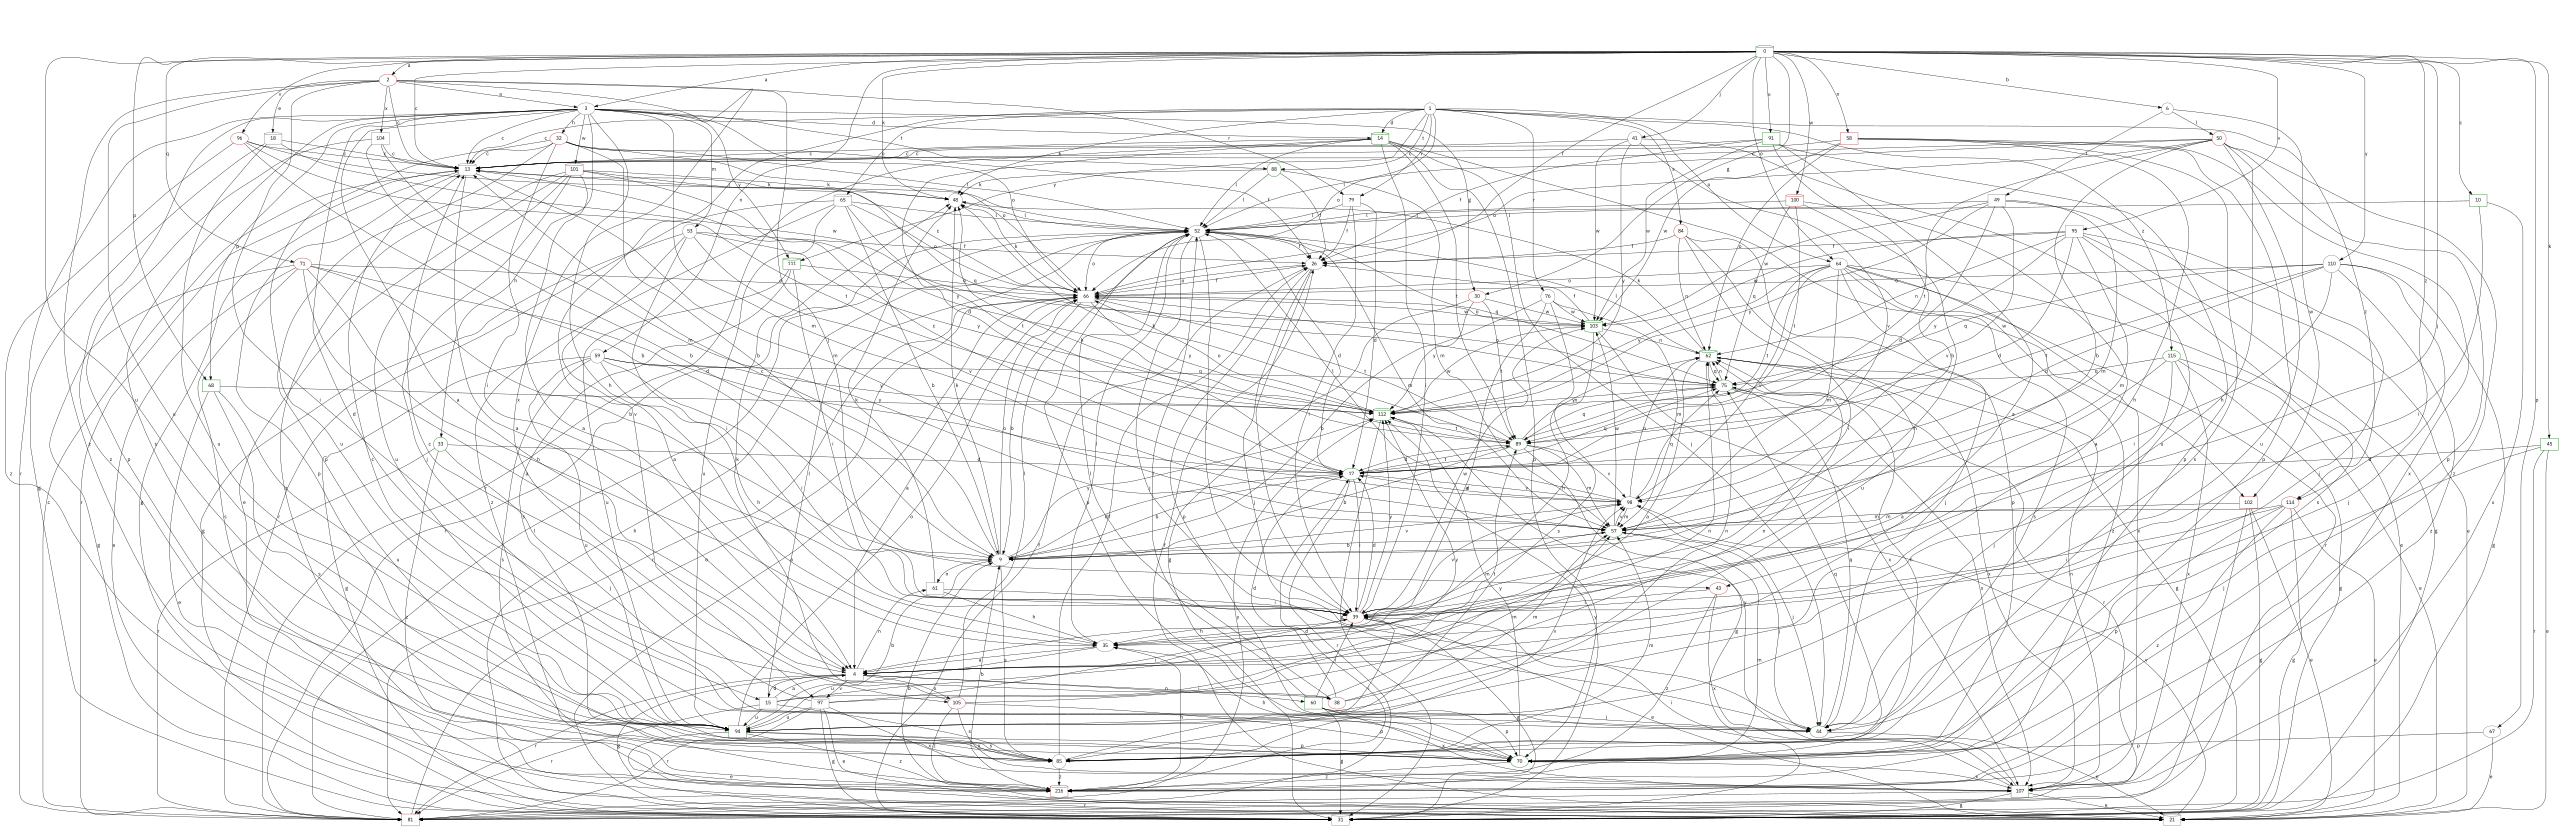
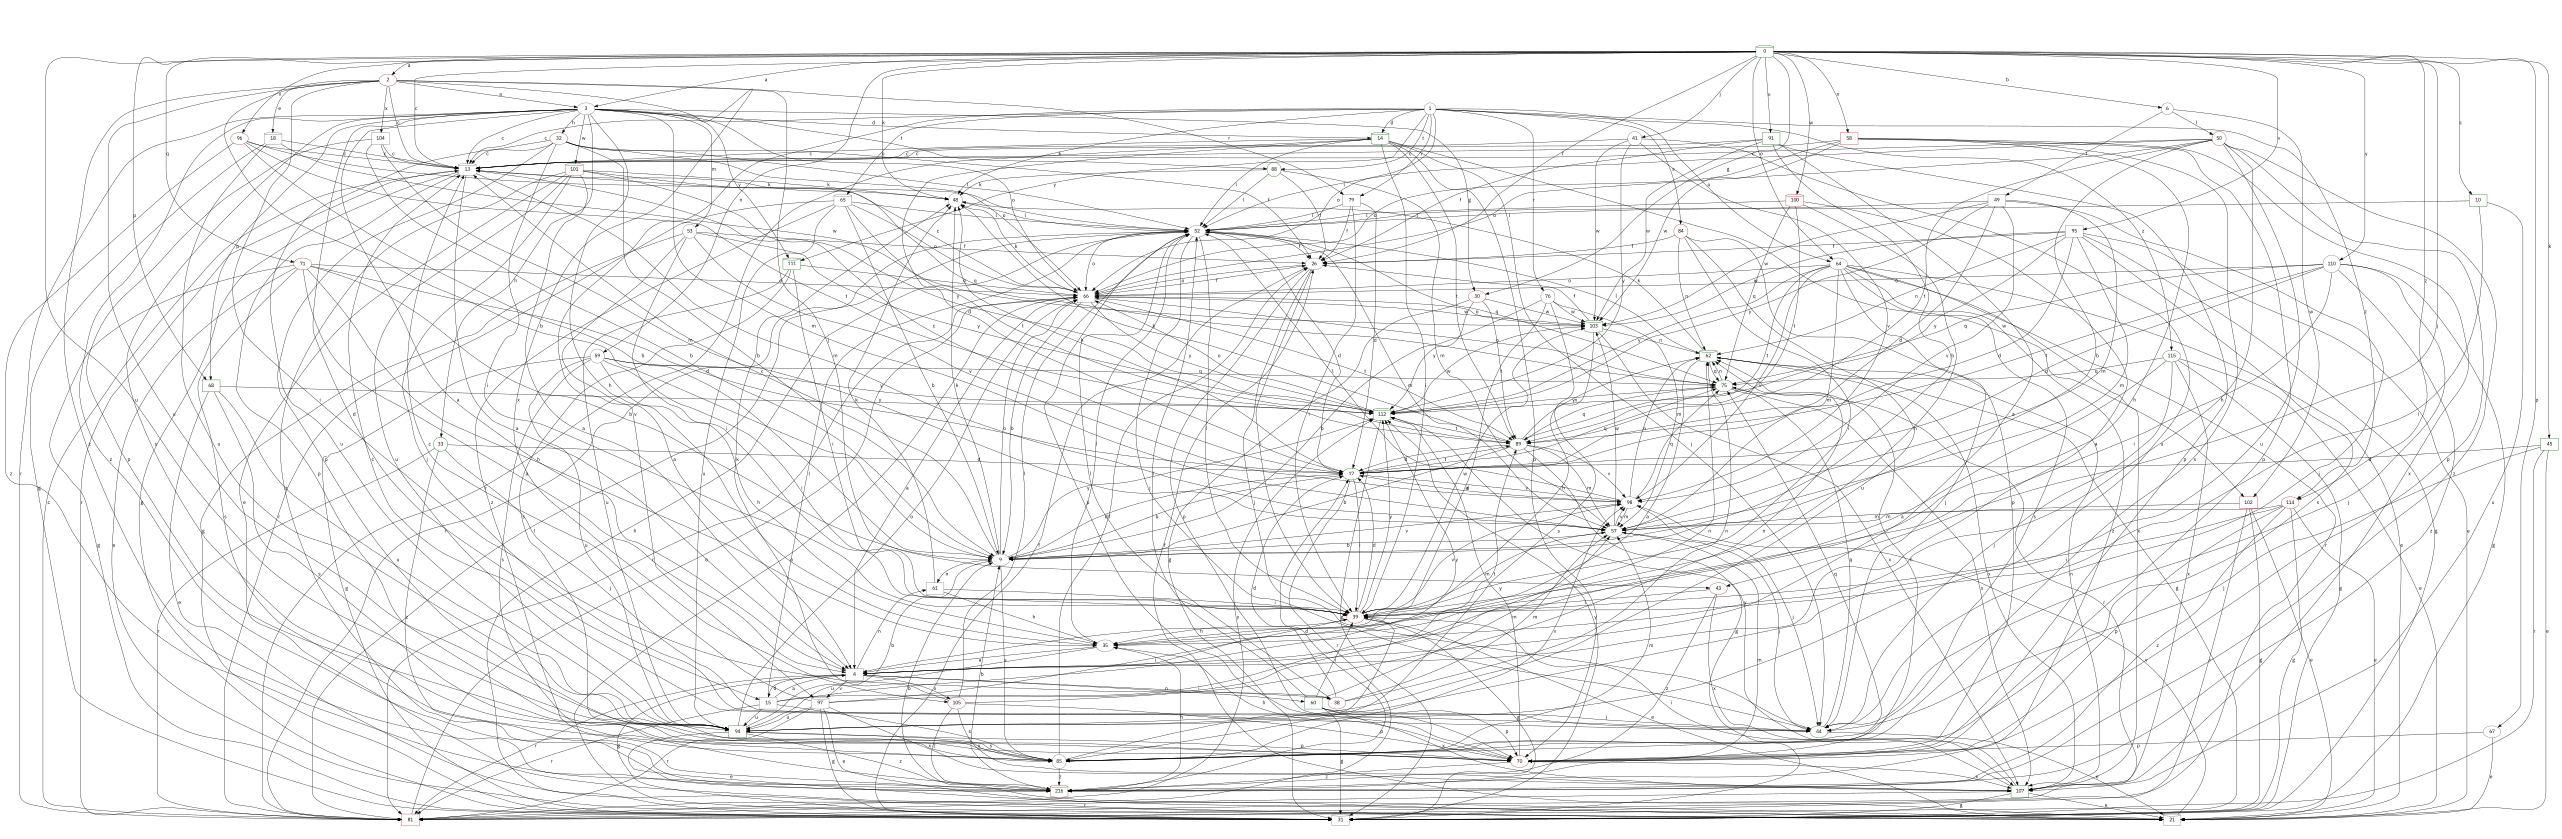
edge "58" -> "62": now "58" -> "66"
edge "2" -> "9": added, label "b"
node "70": color darkgreen -> brown
